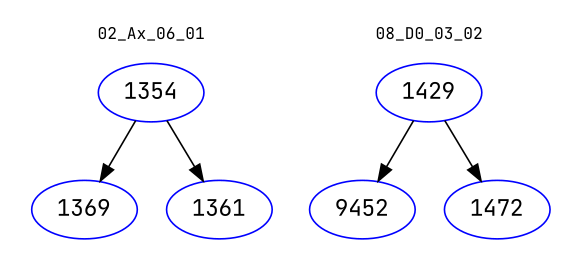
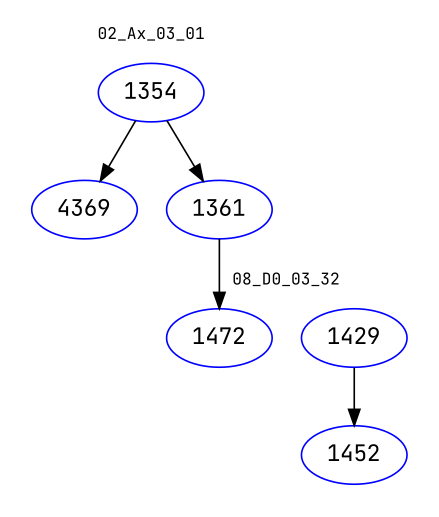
cluster "02_Ax_06_01": label "02_Ax_06_01" -> "02_Ax_03_01"
cluster "08_D0_03_02": label "08_D0_03_02" -> "08_D0_03_32"
edge "1429" -> "1472": now "1361" -> "1472"
node "1369": label "1369" -> "4369"
node "9452": label "9452" -> "1452"
